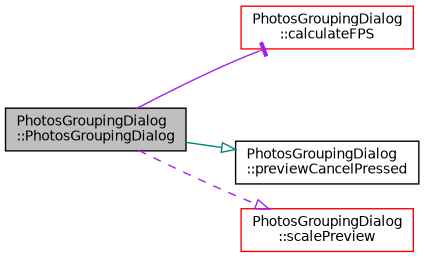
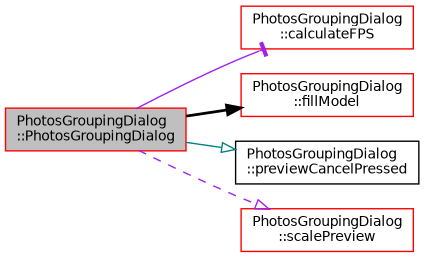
node "PhotosGroupingDialog ::fillModel": added
node "PhotosGroupingDialog ::PhotosGroupingDialog": color black -> red
